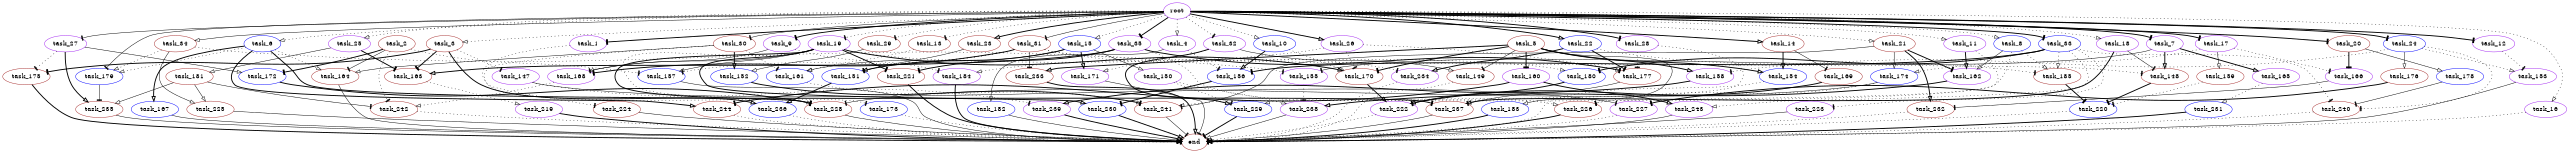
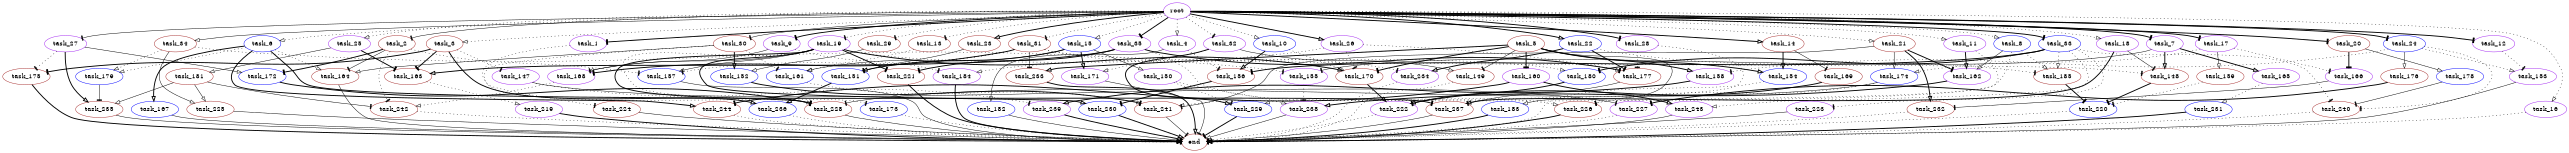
edge "root" -> "task_179": now "root" -> "task_2"
edge "root" -> "task_31": style solid -> dotted
node "task_156": color blue -> brown
